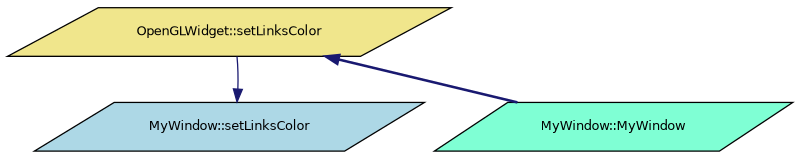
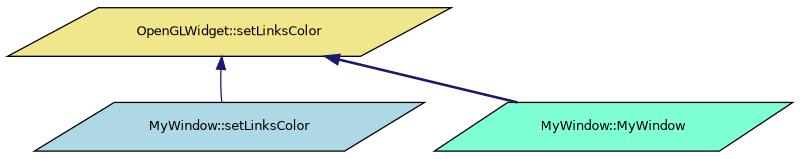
edge "OpenGLWidget::setLinksColor" -> "MyWindow::setLinksColor": reversed
